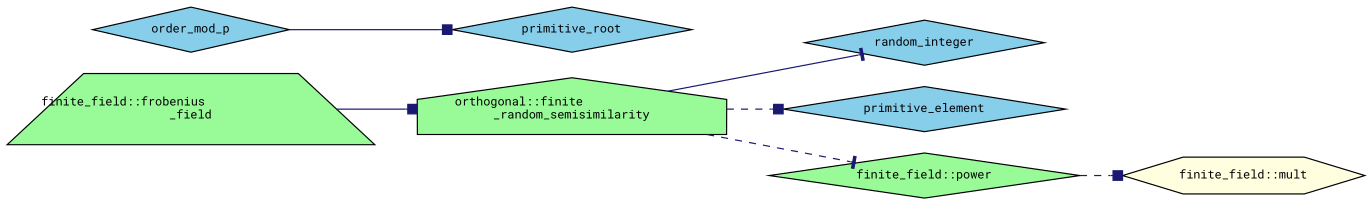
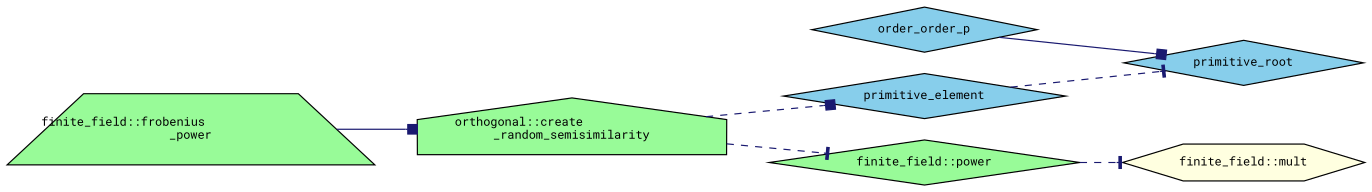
node "order_mod_p": label "order_mod_p" -> "order_order_p"
node "random_integer": removed
edge "primitive_element" -> "primitive_root": added
node "finite_field::frobenius _field": label "finite_field::frobenius _field" -> "finite_field::frobenius _power"
node "orthogonal::finite _random_semisimilarity": label "orthogonal::finite _random_semisimilarity" -> "orthogonal::create _random_semisimilarity"
edge "finite_field::power" -> "finite_field::mult": arrowhead box -> tee
